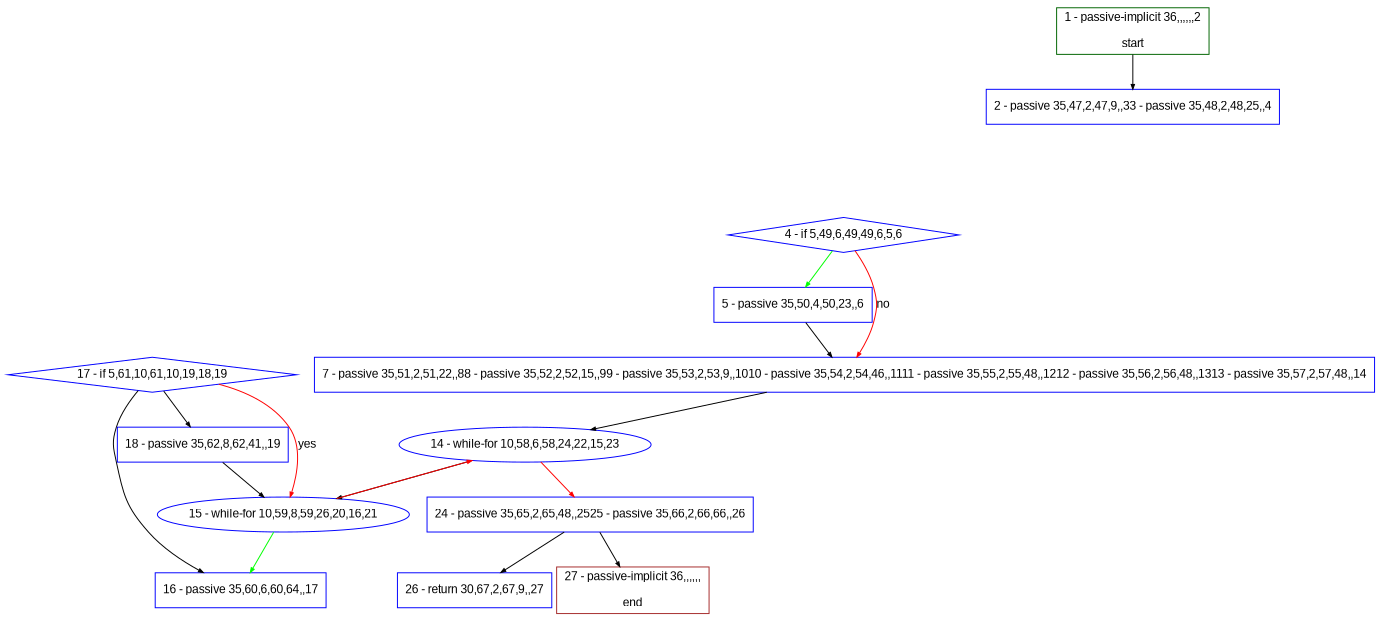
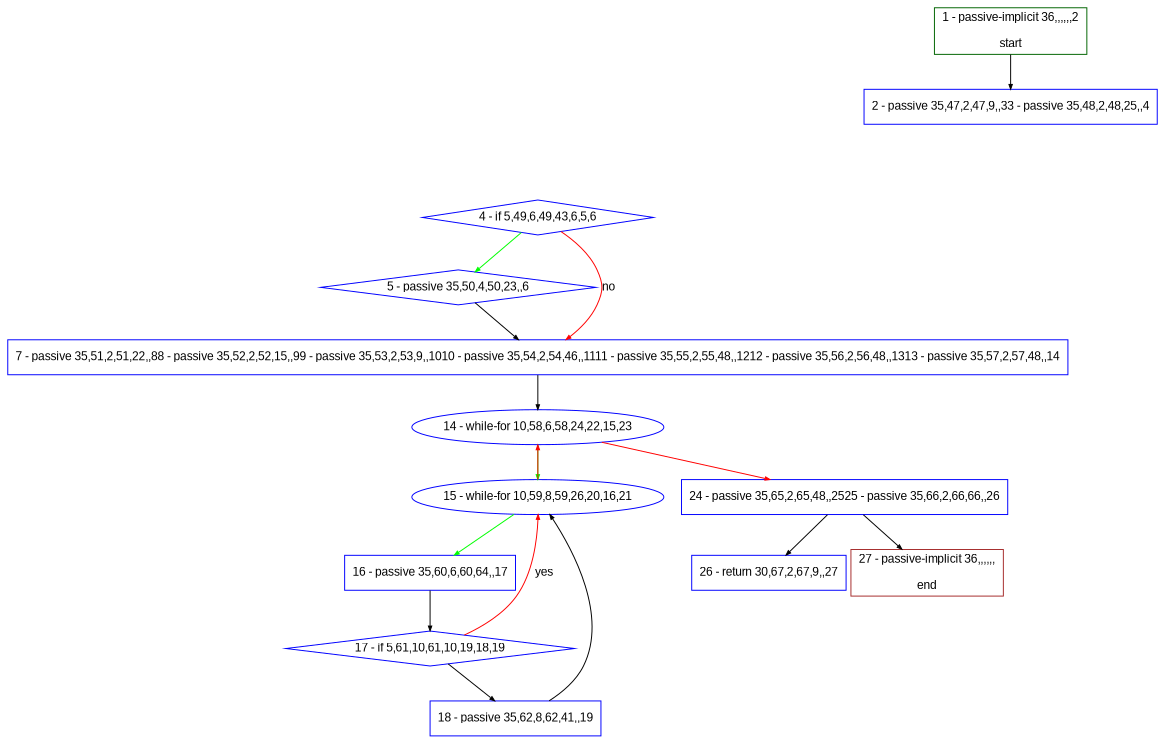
node "4 - if 5,49,6,49,49,6,5,6": label "4 - if 5,49,6,49,49,6,5,6" -> "4 - if 5,49,6,49,43,6,5,6"
node "5 - passive 35,50,4,50,23,,6": shape box -> diamond
edge "14 - while-for 10,58,6,58,24,22,15,23" -> "15 - while-for 10,59,8,59,26,20,16,21": color #000000 -> #00ff00
edge "17 - if 5,61,10,61,10,19,18,19" -> "16 - passive 35,60,6,60,64,,17": reversed
edge "15 - while-for 10,59,8,59,26,20,16,21" -> "16 - passive 35,60,6,60,64,,17": label "no" -> "yes"
